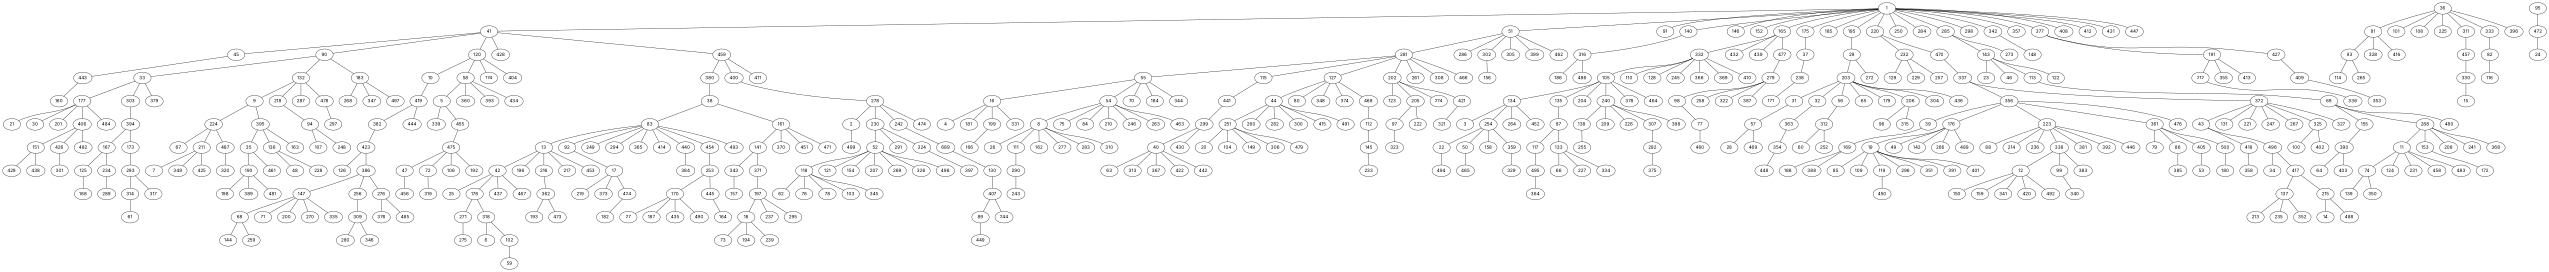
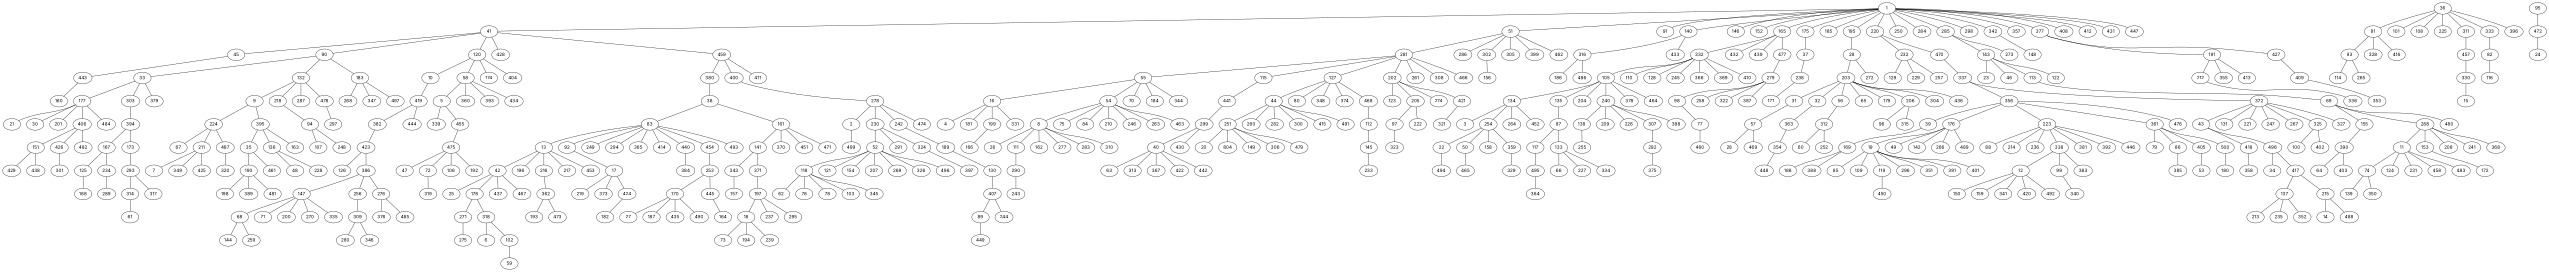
node "433": added
node "689": label "689" -> "189"
node "104": label "104" -> "804"
node "456": removed
